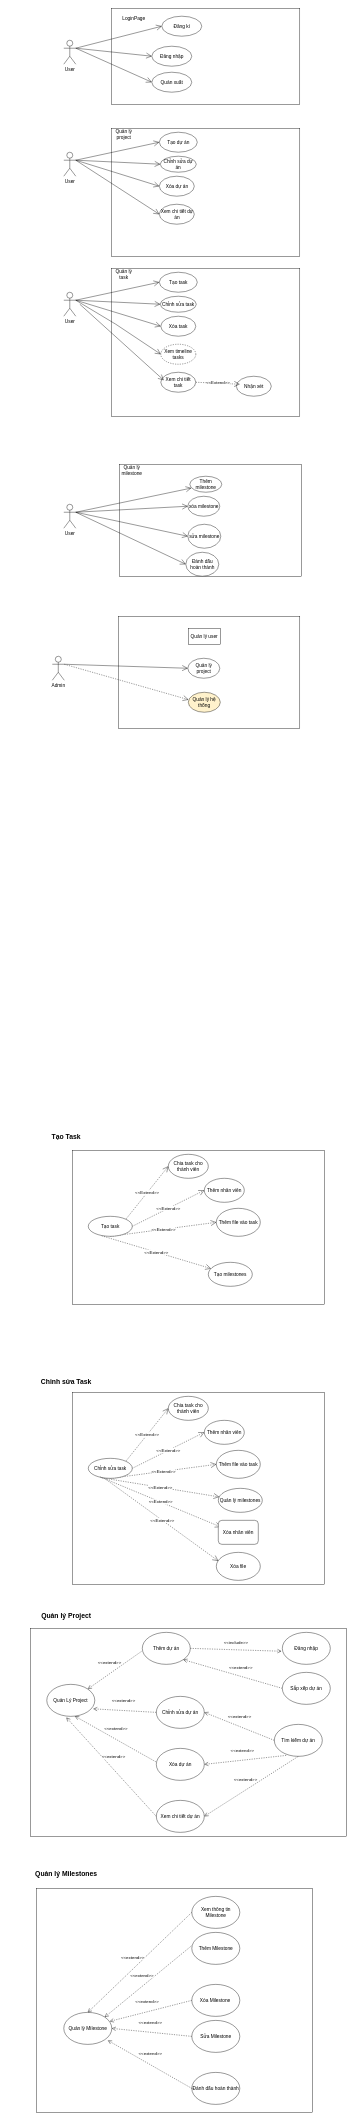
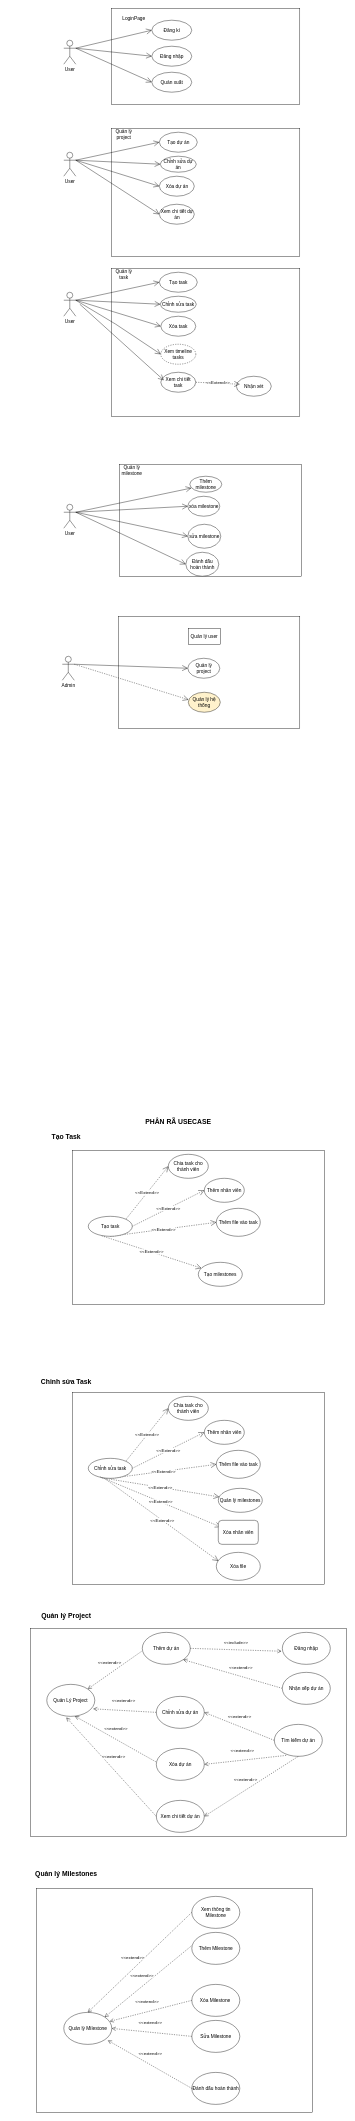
node "Đăng kí": moved (182, 26) -> (172, 30)
node "Admin": moved (58, 668) -> (68, 668)
node "PHÂN RÃ USECASE": added
node "Tạo milestones": moved (230, 1274) -> (220, 1274)
node "Sắp xếp dự án": label "Sắp xếp dự án" -> "Nhận xếp dự án"
